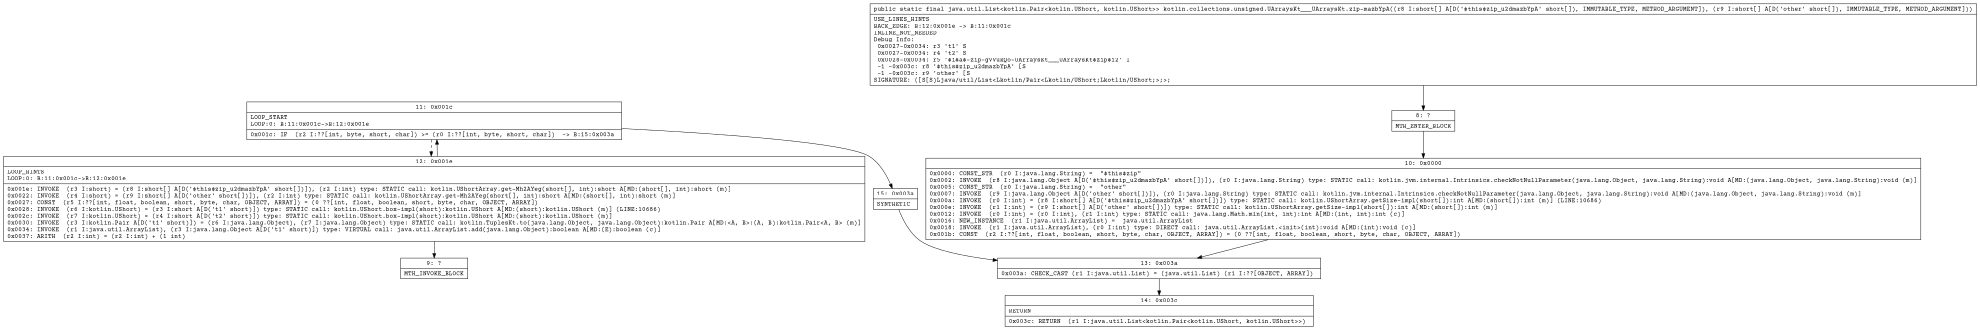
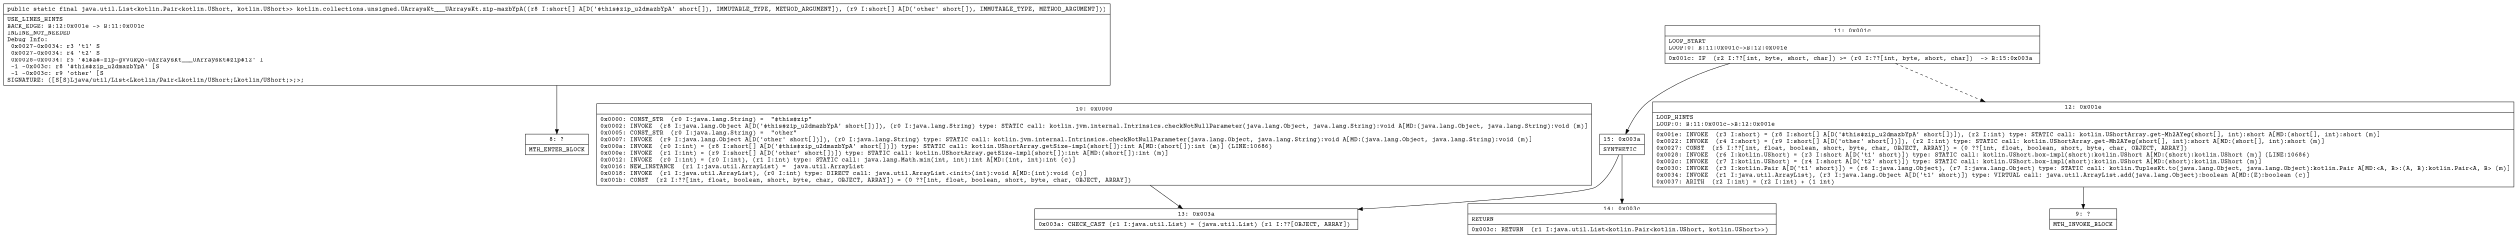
edge "8: ?" -> "10: 0x0000": removed
edge "12: 0x001e" -> "11: 0x001c": removed
edge "13: 0x003a" -> "14: 0x003c": now "15: 0x003a" -> "14: 0x003c"
